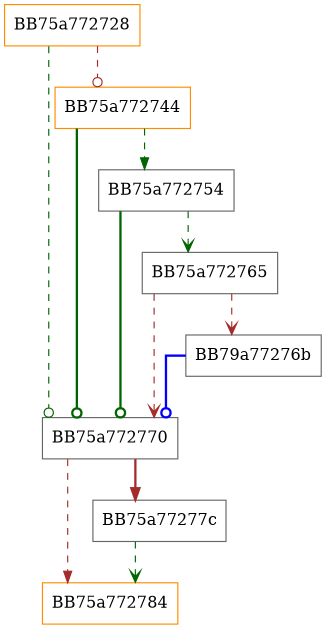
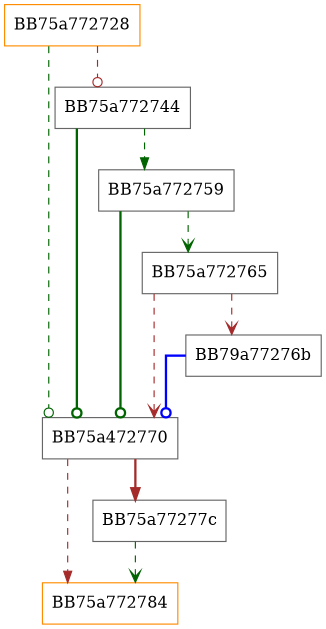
node "BB75a772744": color darkorange -> gray40
node "BB75a772754": label "BB75a772754" -> "BB75a772759"
node "BB75a772770": label "BB75a772770" -> "BB75a472770"
